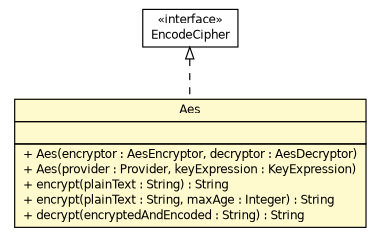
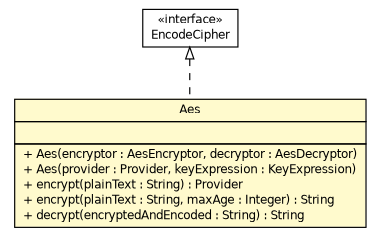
node "Aes": text "+ encrypt(plainText : String) : String" -> "+ encrypt(plainText : String) : Provider"
